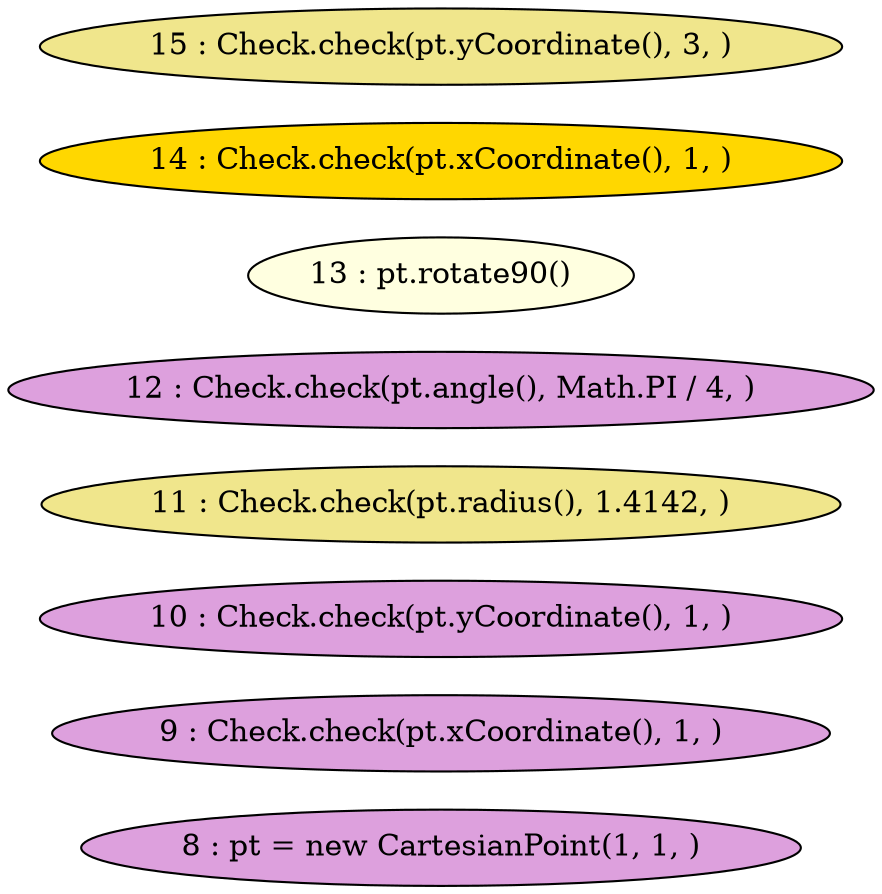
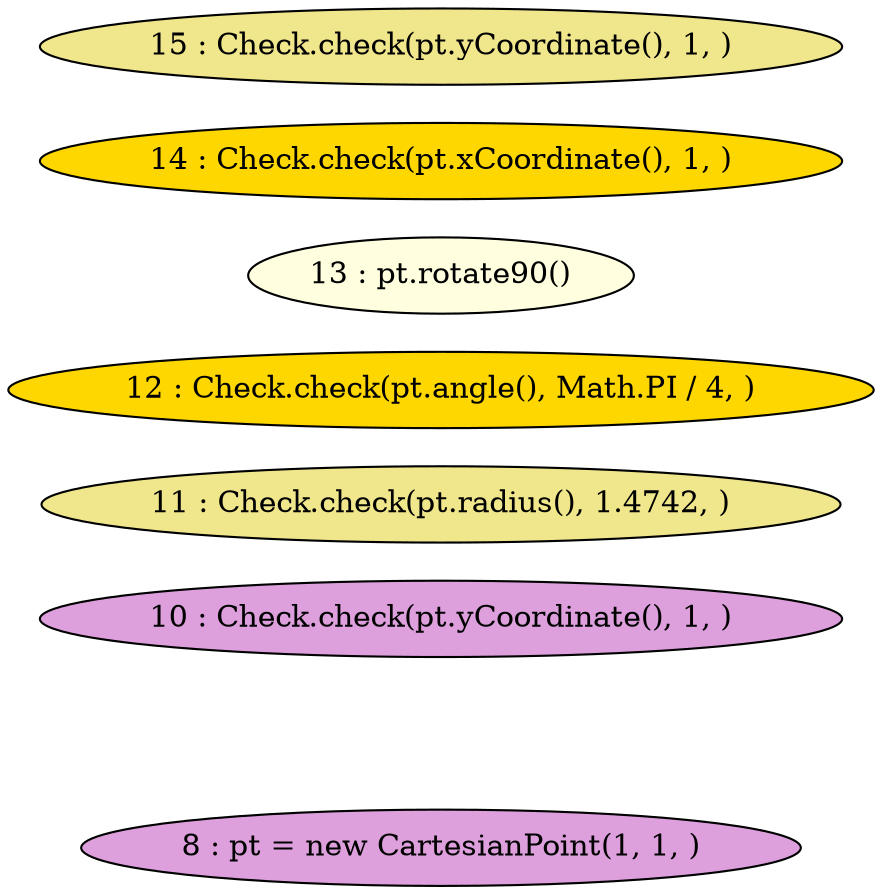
node "15 : Check.check(pt.yCoordinate(), 3, )": label "15 : Check.check(pt.yCoordinate(), 3, )" -> "15 : Check.check(pt.yCoordinate(), 1, )"
node "12 : Check.check(pt.angle(), Math.PI / 4, )": fillcolor plum -> gold
node "11 : Check.check(pt.radius(), 1.4142, )": label "11 : Check.check(pt.radius(), 1.4142, )" -> "11 : Check.check(pt.radius(), 1.4742, )"
node "9 : Check.check(pt.xCoordinate(), 1, )": removed
